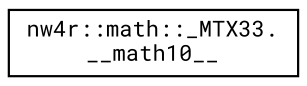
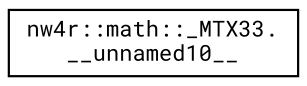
node "nw4r::math::_MTX33. __math10__": label "nw4r::math::_MTX33. __math10__" -> "nw4r::math::_MTX33. __unnamed10__"
